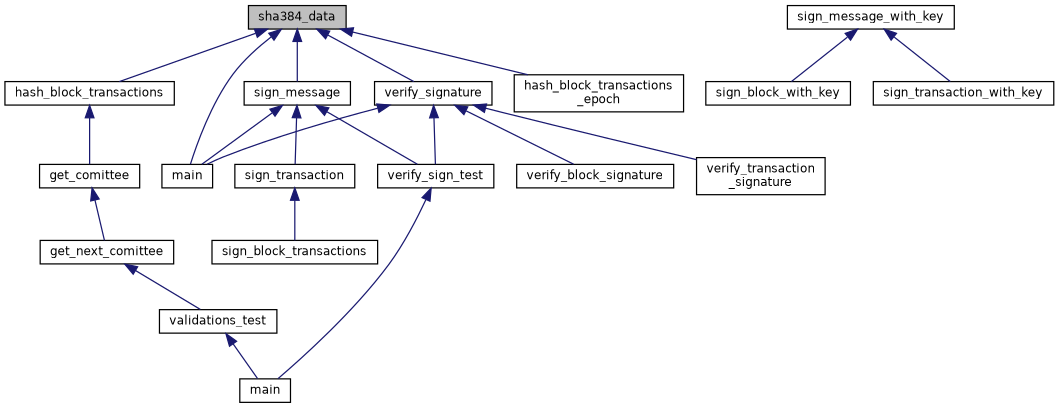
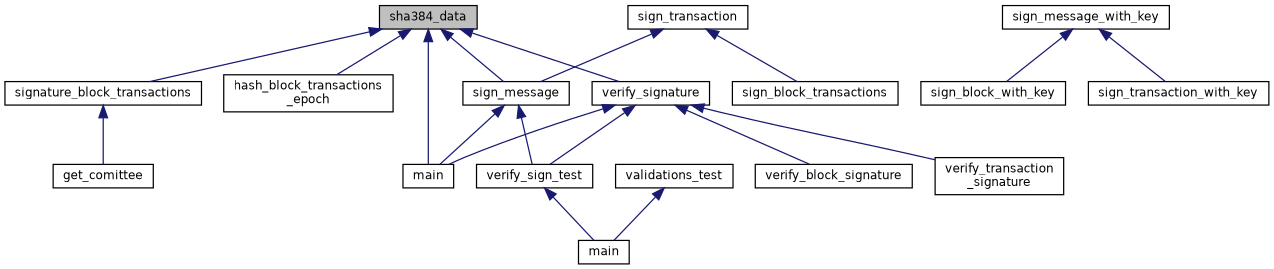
node "hash_block_transactions": label "hash_block_transactions" -> "signature_block_transactions"
edge "sign_transaction" -> "sign_message": reversed
node "get_next_comittee": removed
